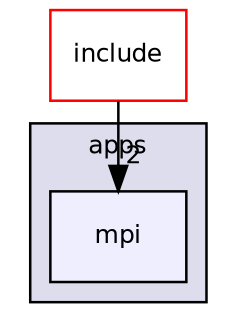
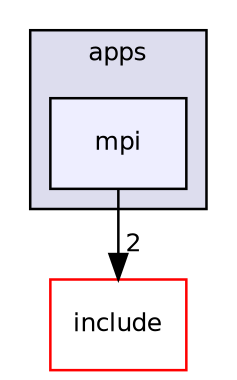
edge "include" -> "mpi": reversed
